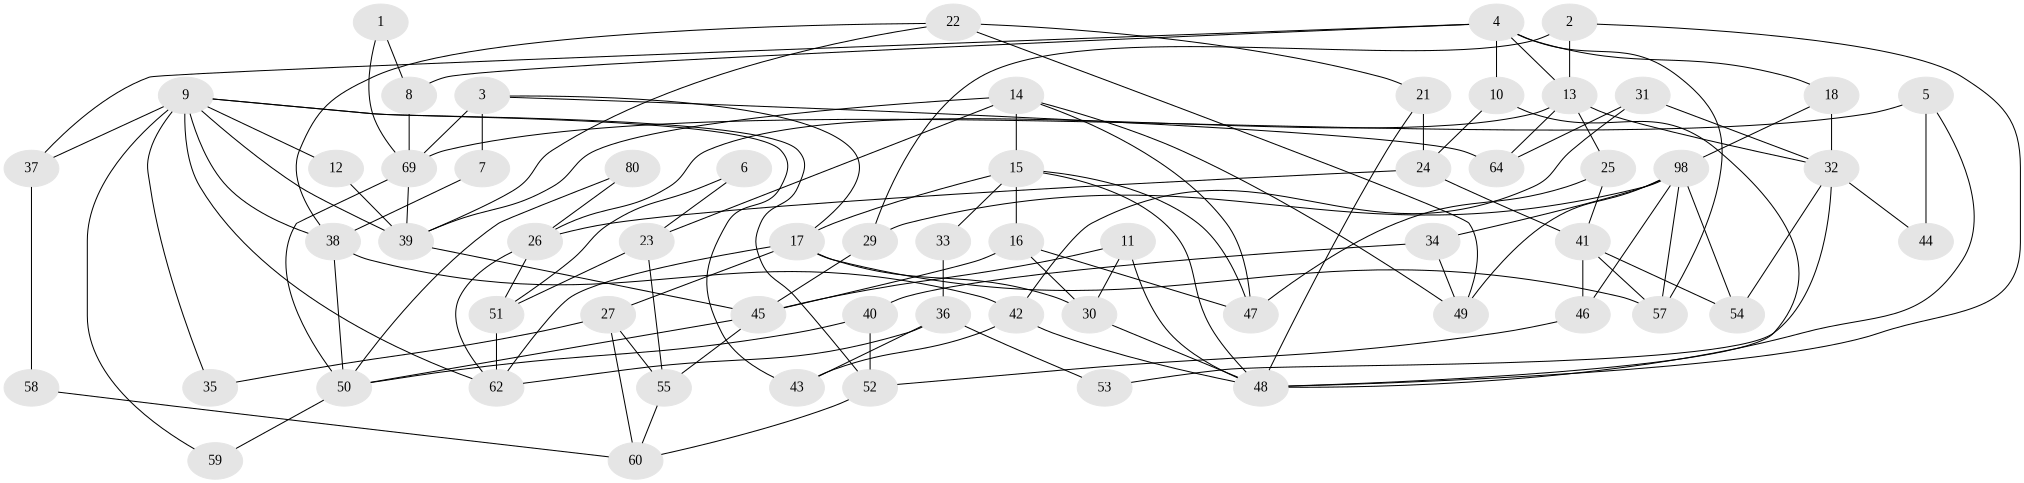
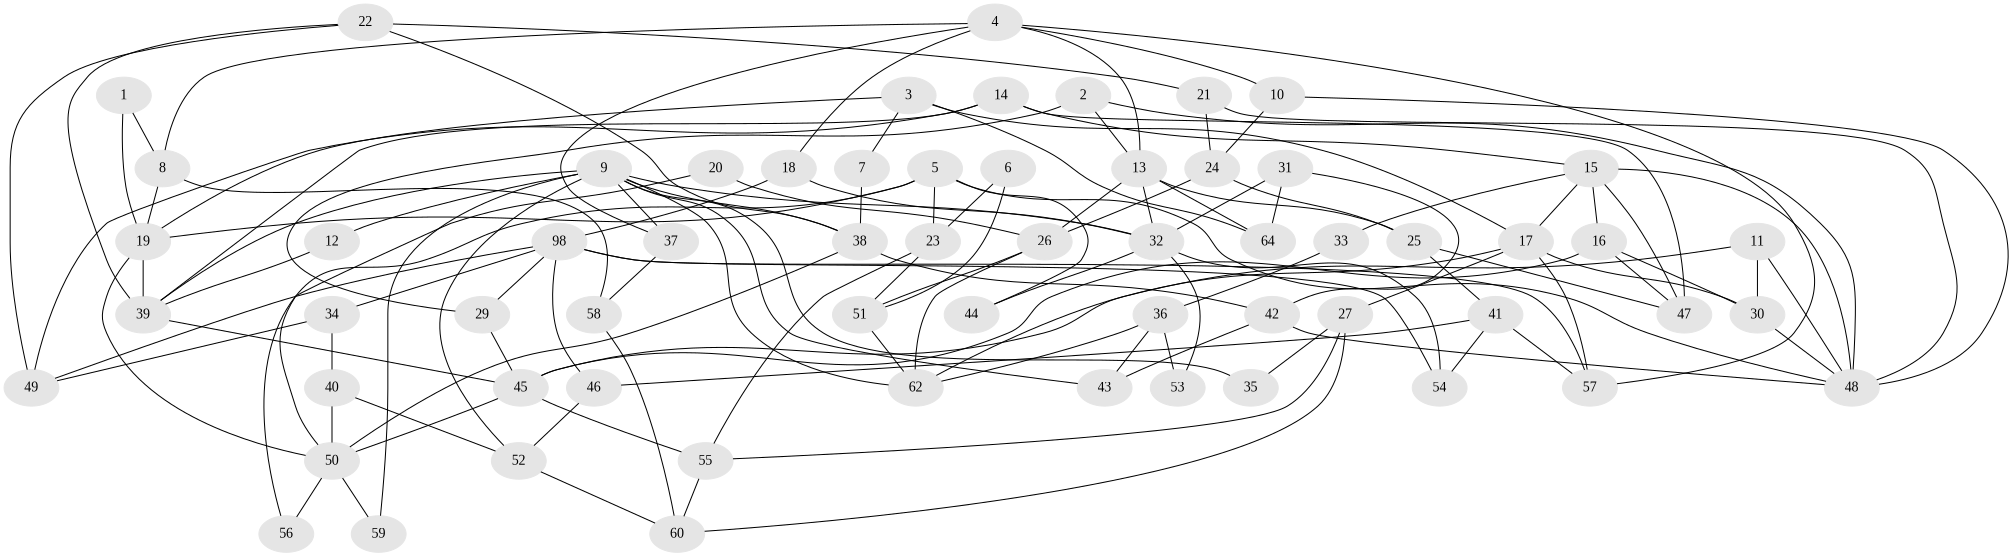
node "69": label "69" -> "19"
node "80": label "80" -> "20"
edge "14" -- "23": now "5" -- "23"
edge "8" -- "58": added
edge "24" -- "41": now "24" -- "25"
edge "9" -- "32": added
node "56": added
